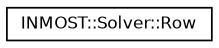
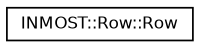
node "INMOST::Solver::Row": label "INMOST::Solver::Row" -> "INMOST::Row::Row"
